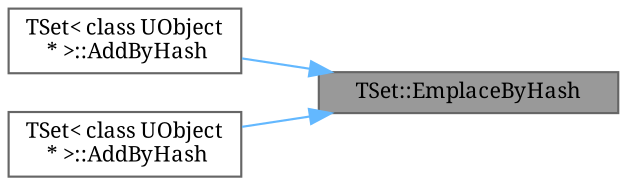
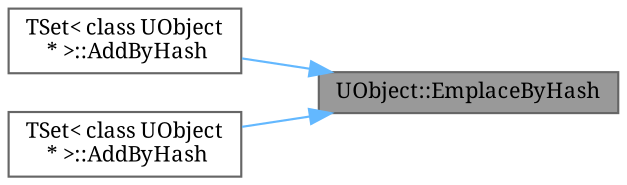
node "TSet::EmplaceByHash": label "TSet::EmplaceByHash" -> "UObject::EmplaceByHash"
